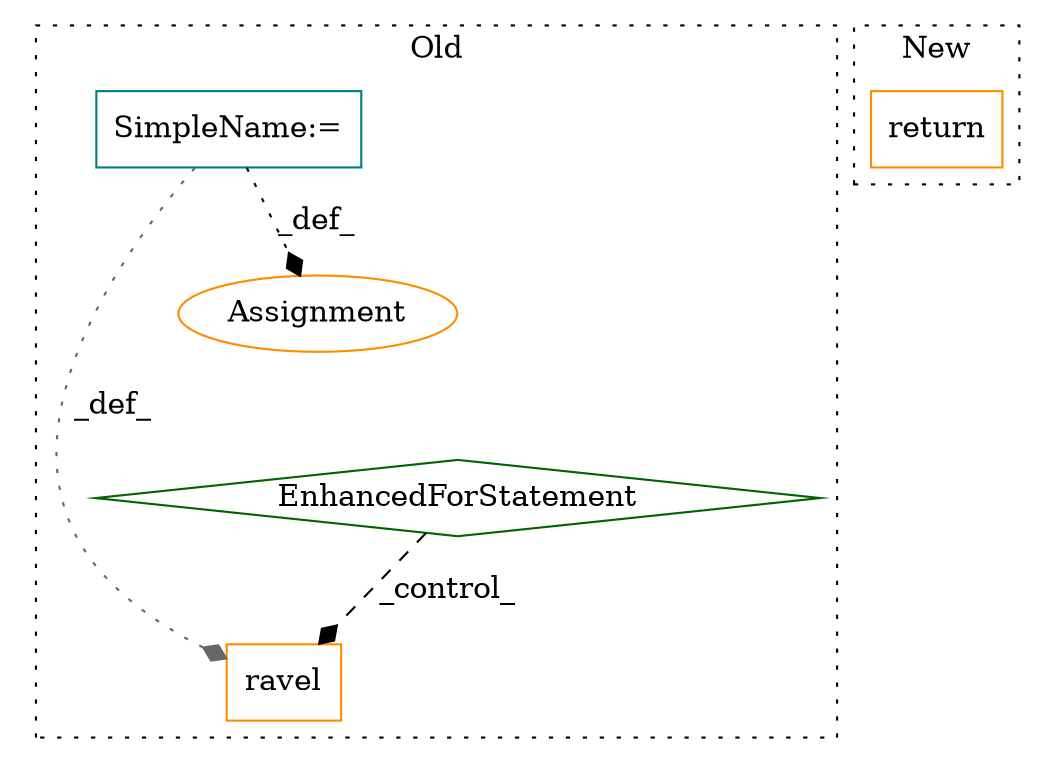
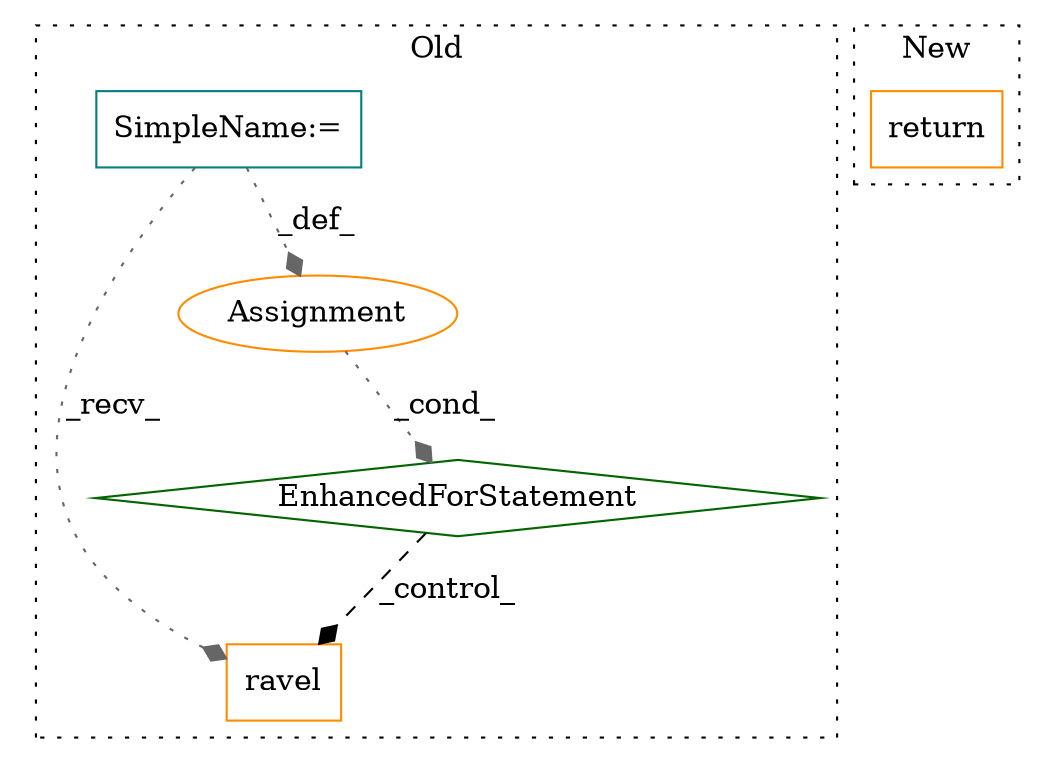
edge "SimpleName:=" -> "Assignment": color black -> gray40
edge "Assignment" -> "EnhancedForStatement": added, label "_cond_"
edge "SimpleName:=" -> "ravel": label "_def_" -> "_recv_"
